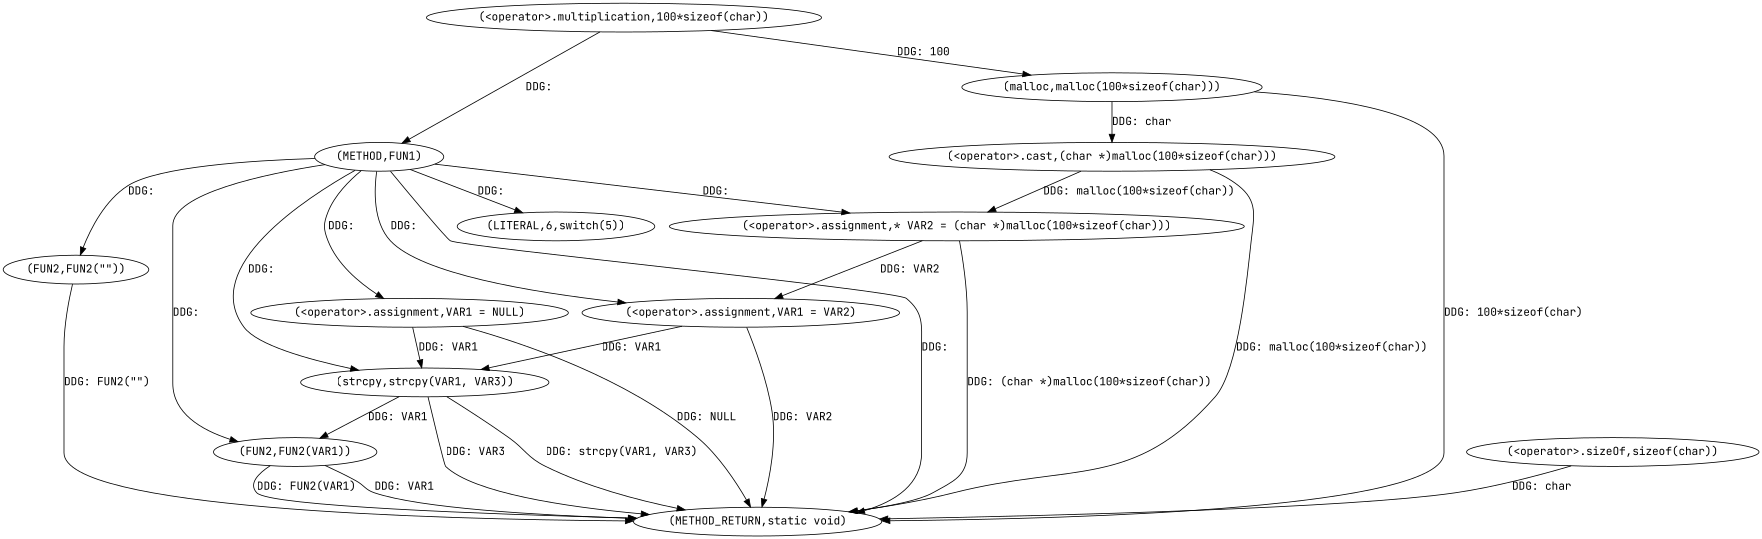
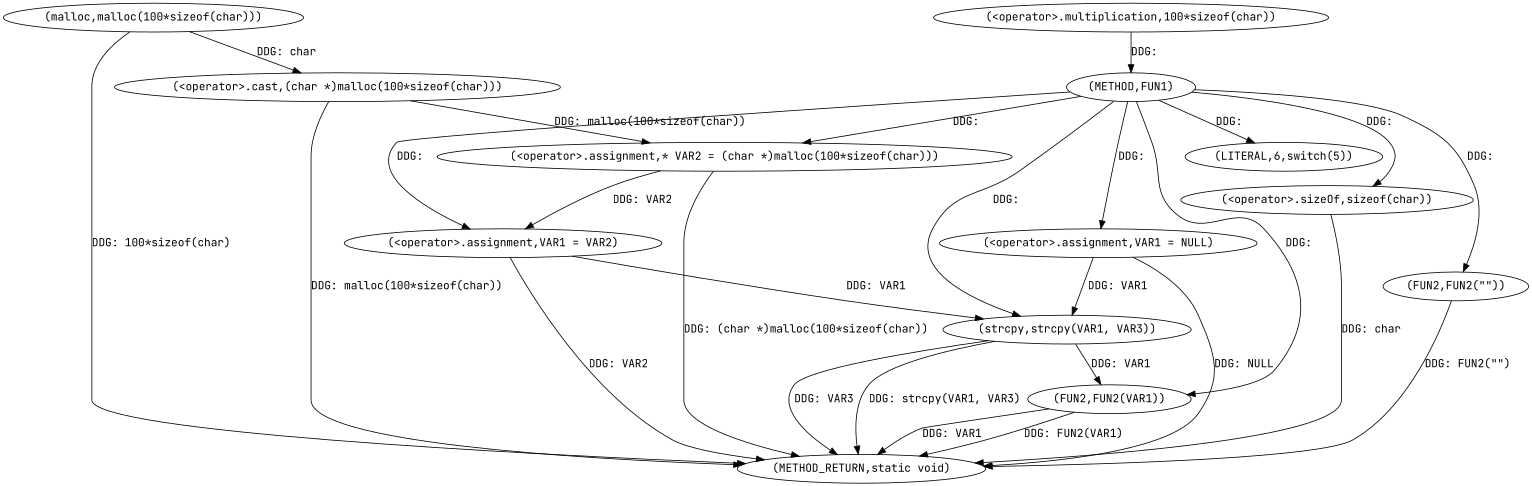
edge "(<operator>.multiplication,100*sizeof(char))" -> "(malloc,malloc(100*sizeof(char)))": removed, label "DDG: 100"
edge "(METHOD,FUN1)" -> "(METHOD_RETURN,static void)": now "(METHOD,FUN1)" -> "(<operator>.sizeOf,sizeof(char))"
